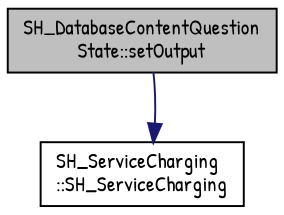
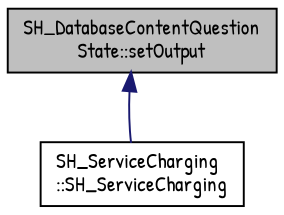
edge "SH_DatabaseContentQuestion State::setOutput" -> "SH_ServiceCharging ::SH_ServiceCharging": reversed
